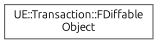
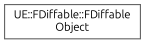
node "UE::Transaction::FDiffable Object": label "UE::Transaction::FDiffable Object" -> "UE::FDiffable::FDiffable Object"
